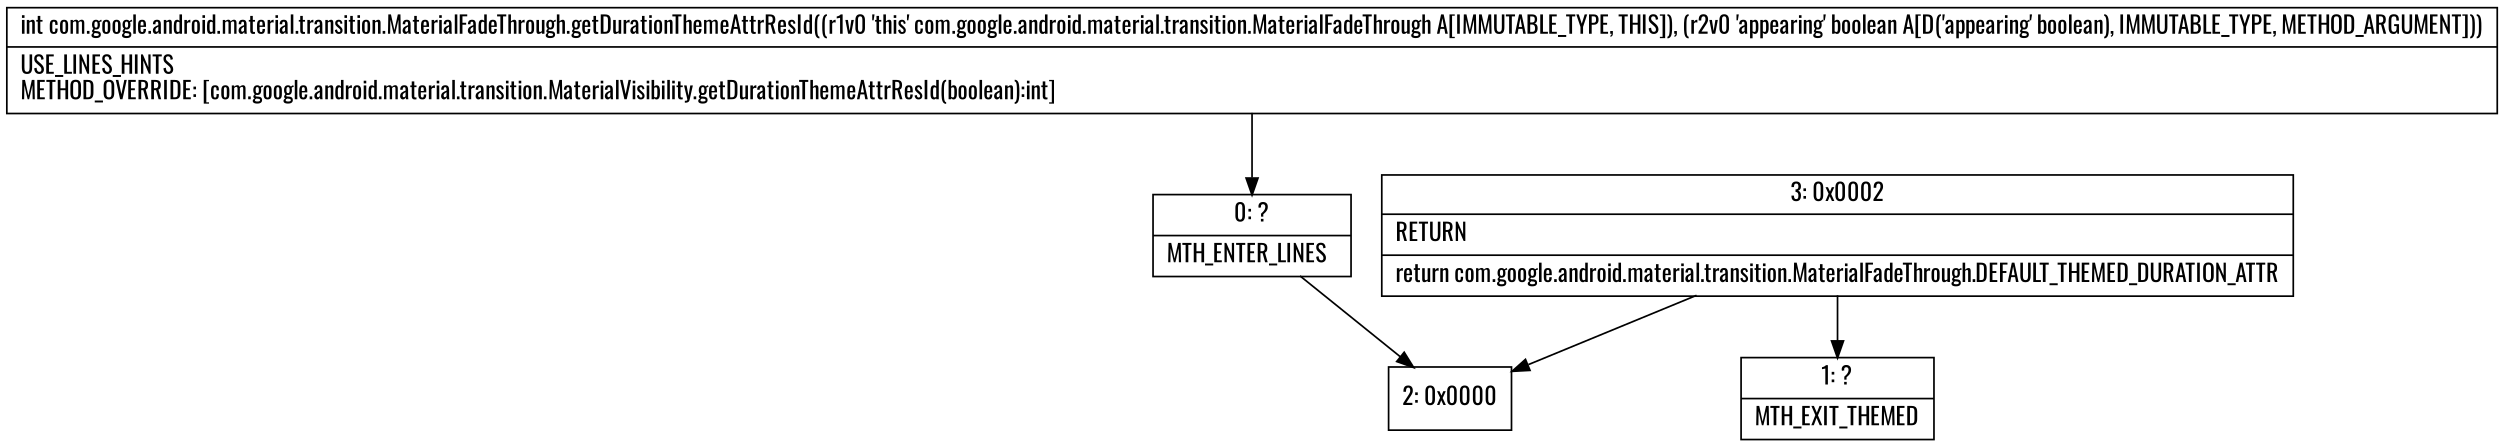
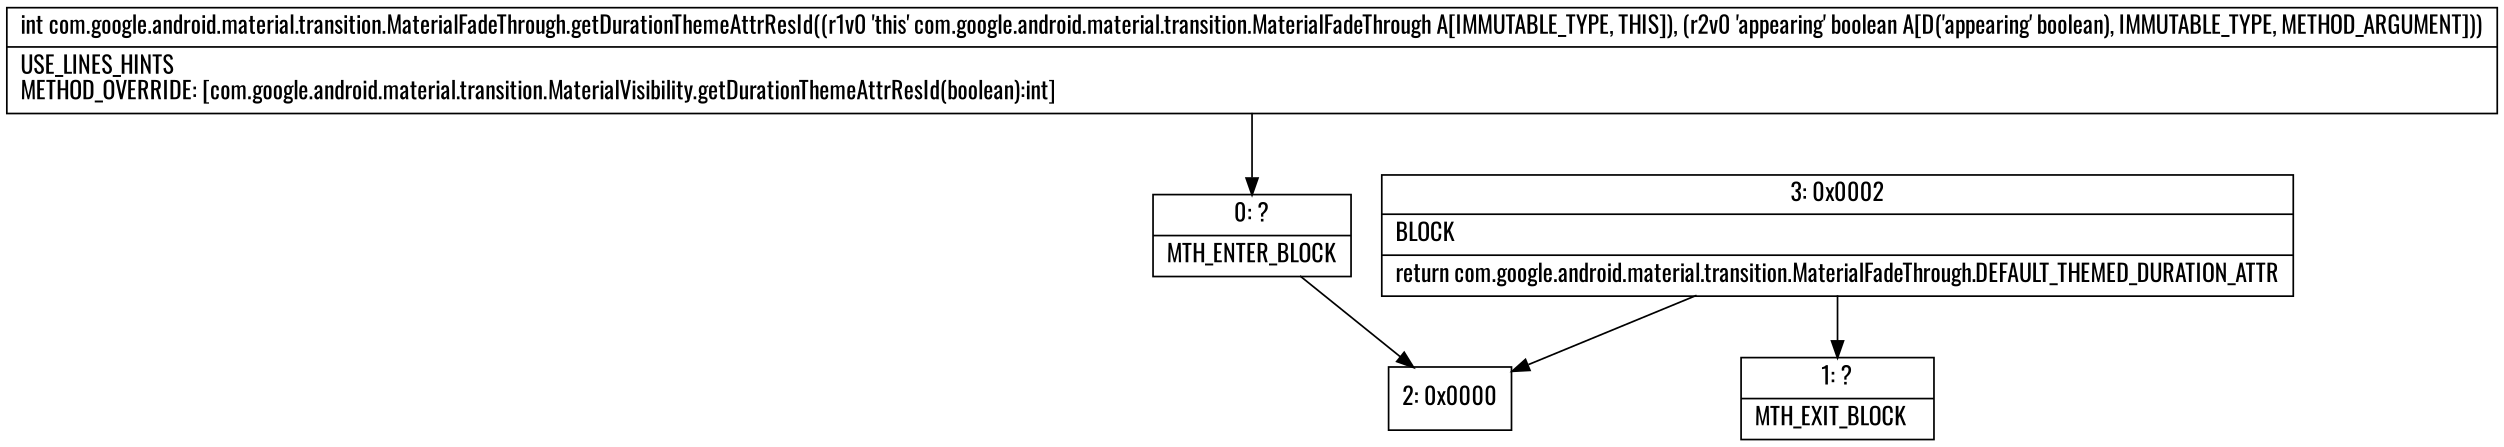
node "3: 0x0002": text "RETURN" -> "BLOCK"
node "0: ?": text "MTH_ENTER_LINES" -> "MTH_ENTER_BLOCK"
node "1: ?": text "MTH_EXIT_THEMED" -> "MTH_EXIT_BLOCK"
